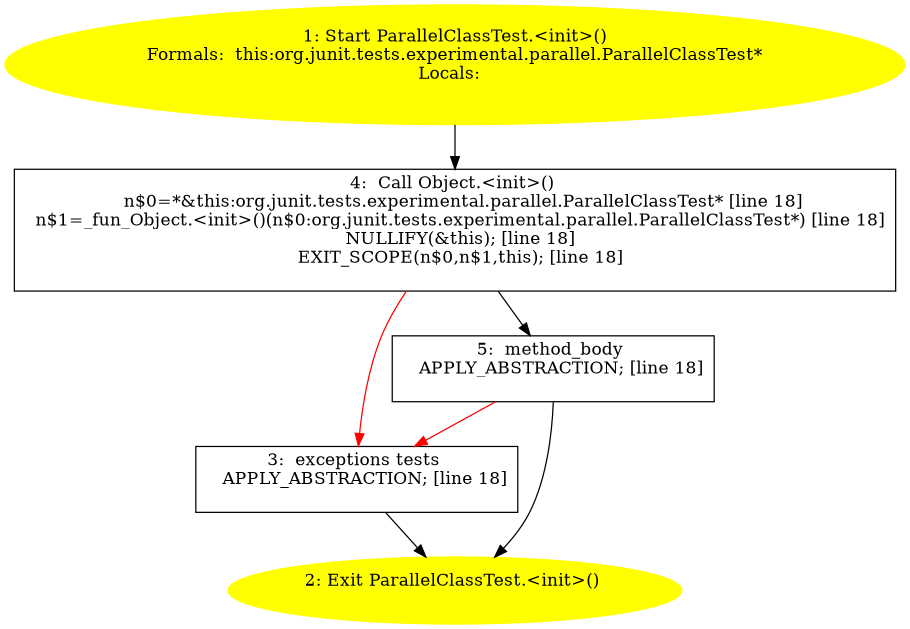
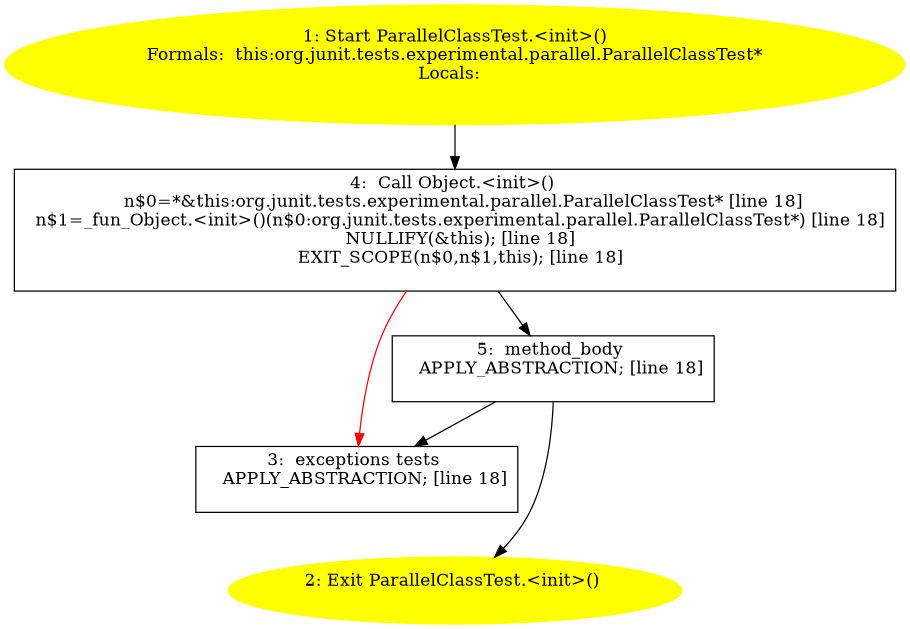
edge "5:  method_body APPLY_ABSTRACTION; [line 18]" -> "3:  exceptions tests APPLY_ABSTRACTION; [line 18]": color red -> black
edge "3:  exceptions tests APPLY_ABSTRACTION; [line 18]" -> "2: Exit ParallelClassTest.<init>()": removed
